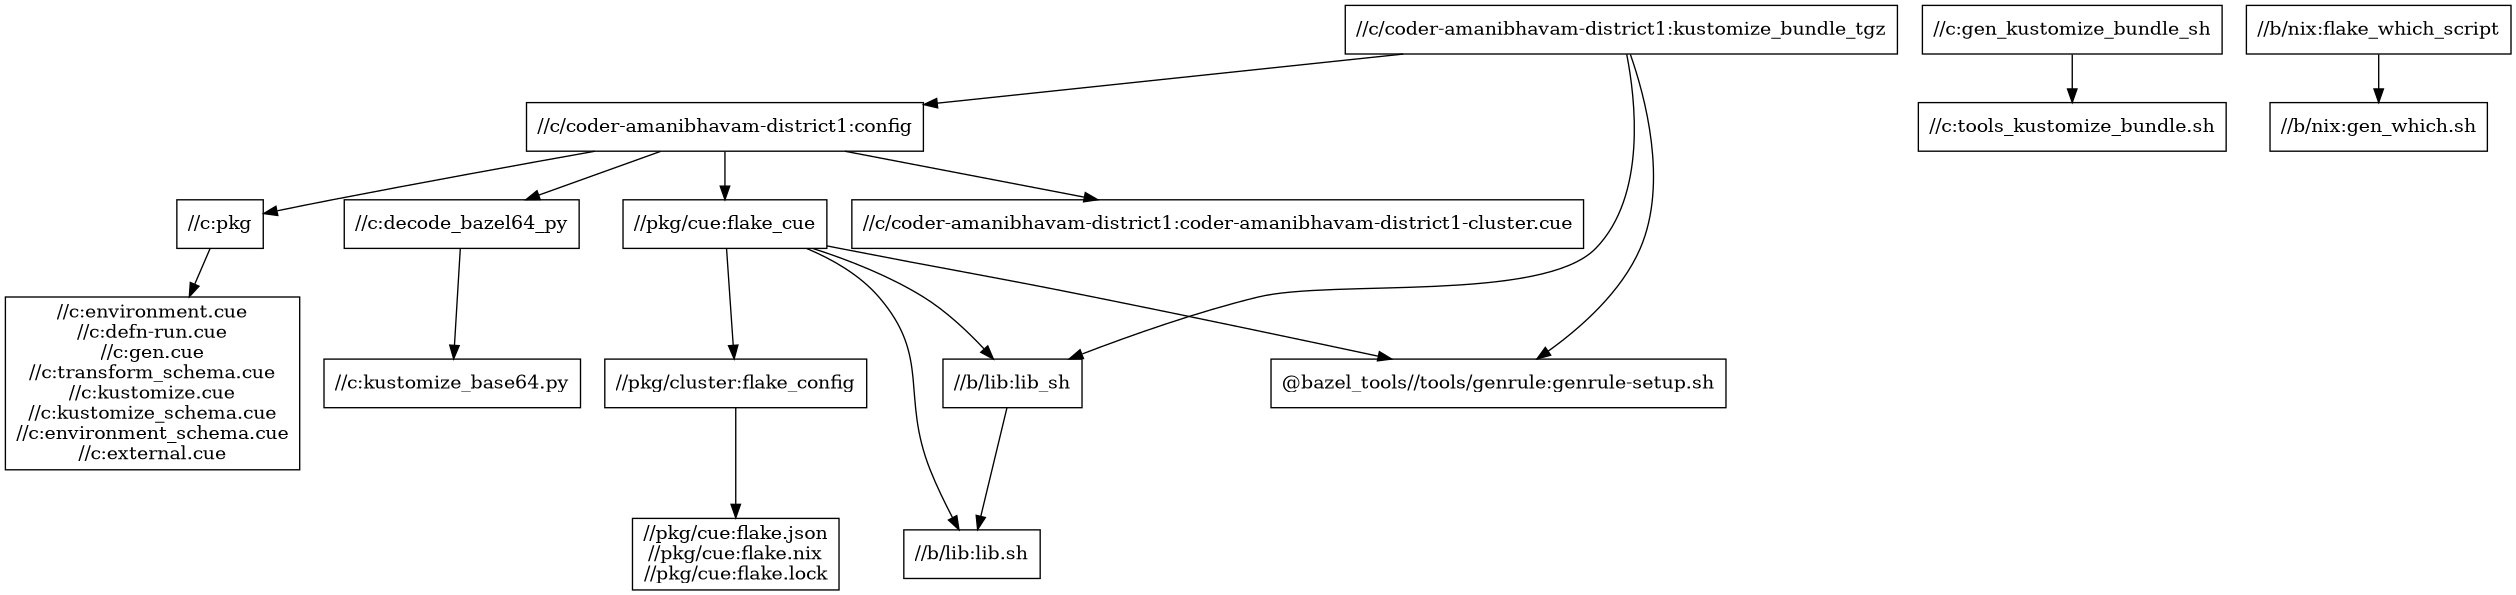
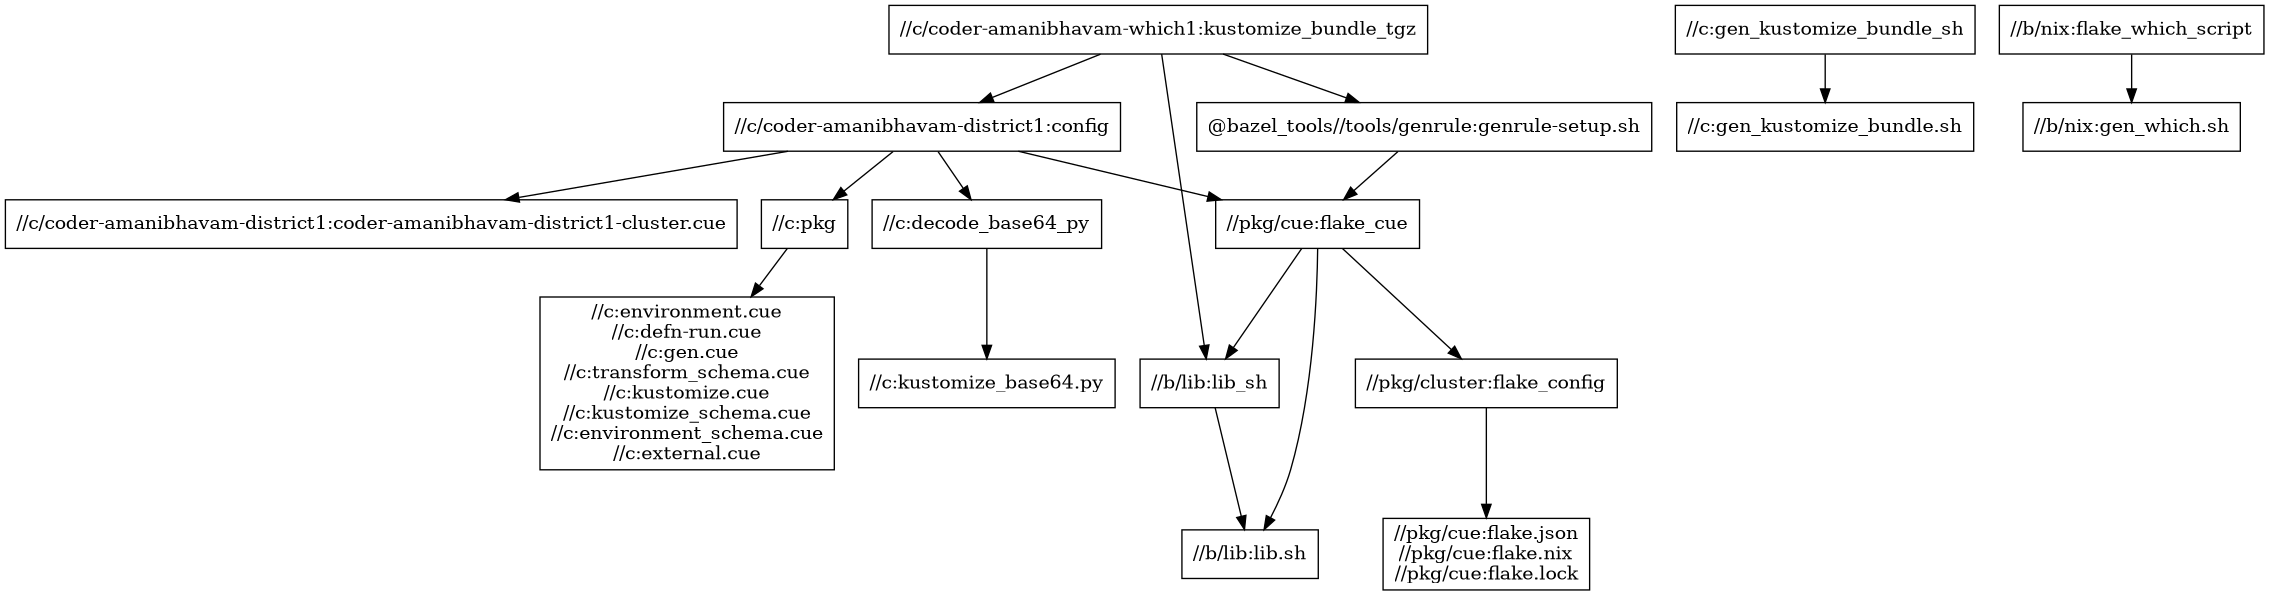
node "//c/coder-amanibhavam-district1:kustomize_bundle_tgz": label "//c/coder-amanibhavam-district1:kustomize_bundle_tgz" -> "//c/coder-amanibhavam-which1:kustomize_bundle_tgz"
node "//c:tools_kustomize_bundle.sh": label "//c:tools_kustomize_bundle.sh" -> "//c:gen_kustomize_bundle.sh"
node "//c:decode_bazel64_py": label "//c:decode_bazel64_py" -> "//c:decode_base64_py"
edge "//pkg/cue:flake_cue" -> "@bazel_tools//tools/genrule:genrule-setup.sh": reversed
